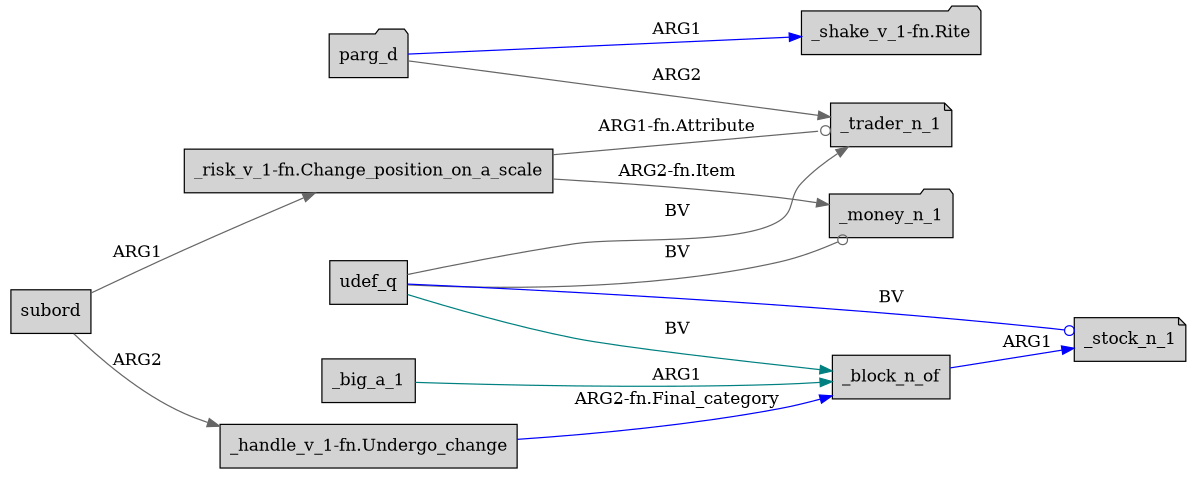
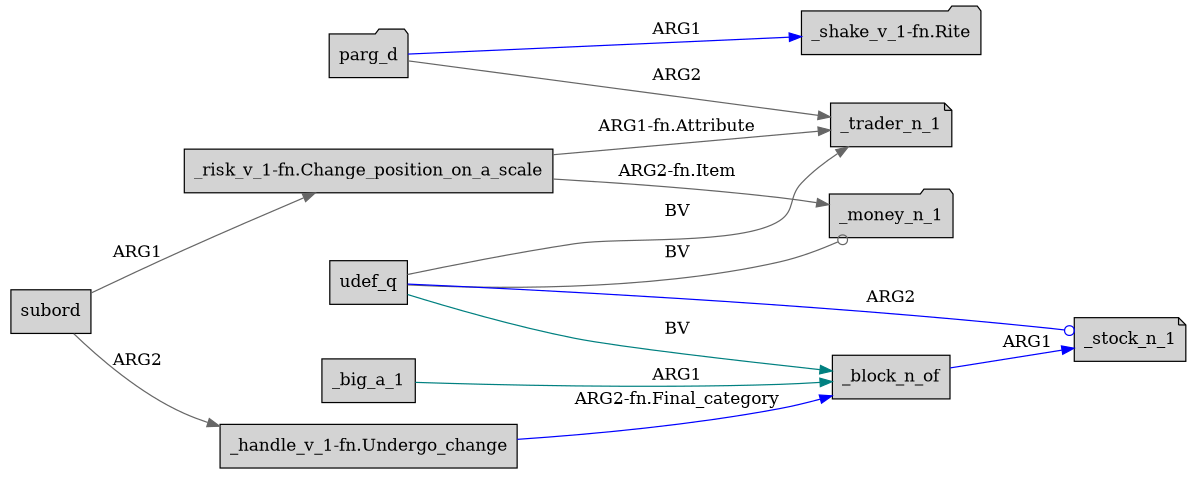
edge "_risk_v_1-fn.Change_position_on_a_scale" -> "_trader_n_1": arrowhead odot -> normal
edge "udef_q" -> "_stock_n_1": label "BV" -> "ARG2"
